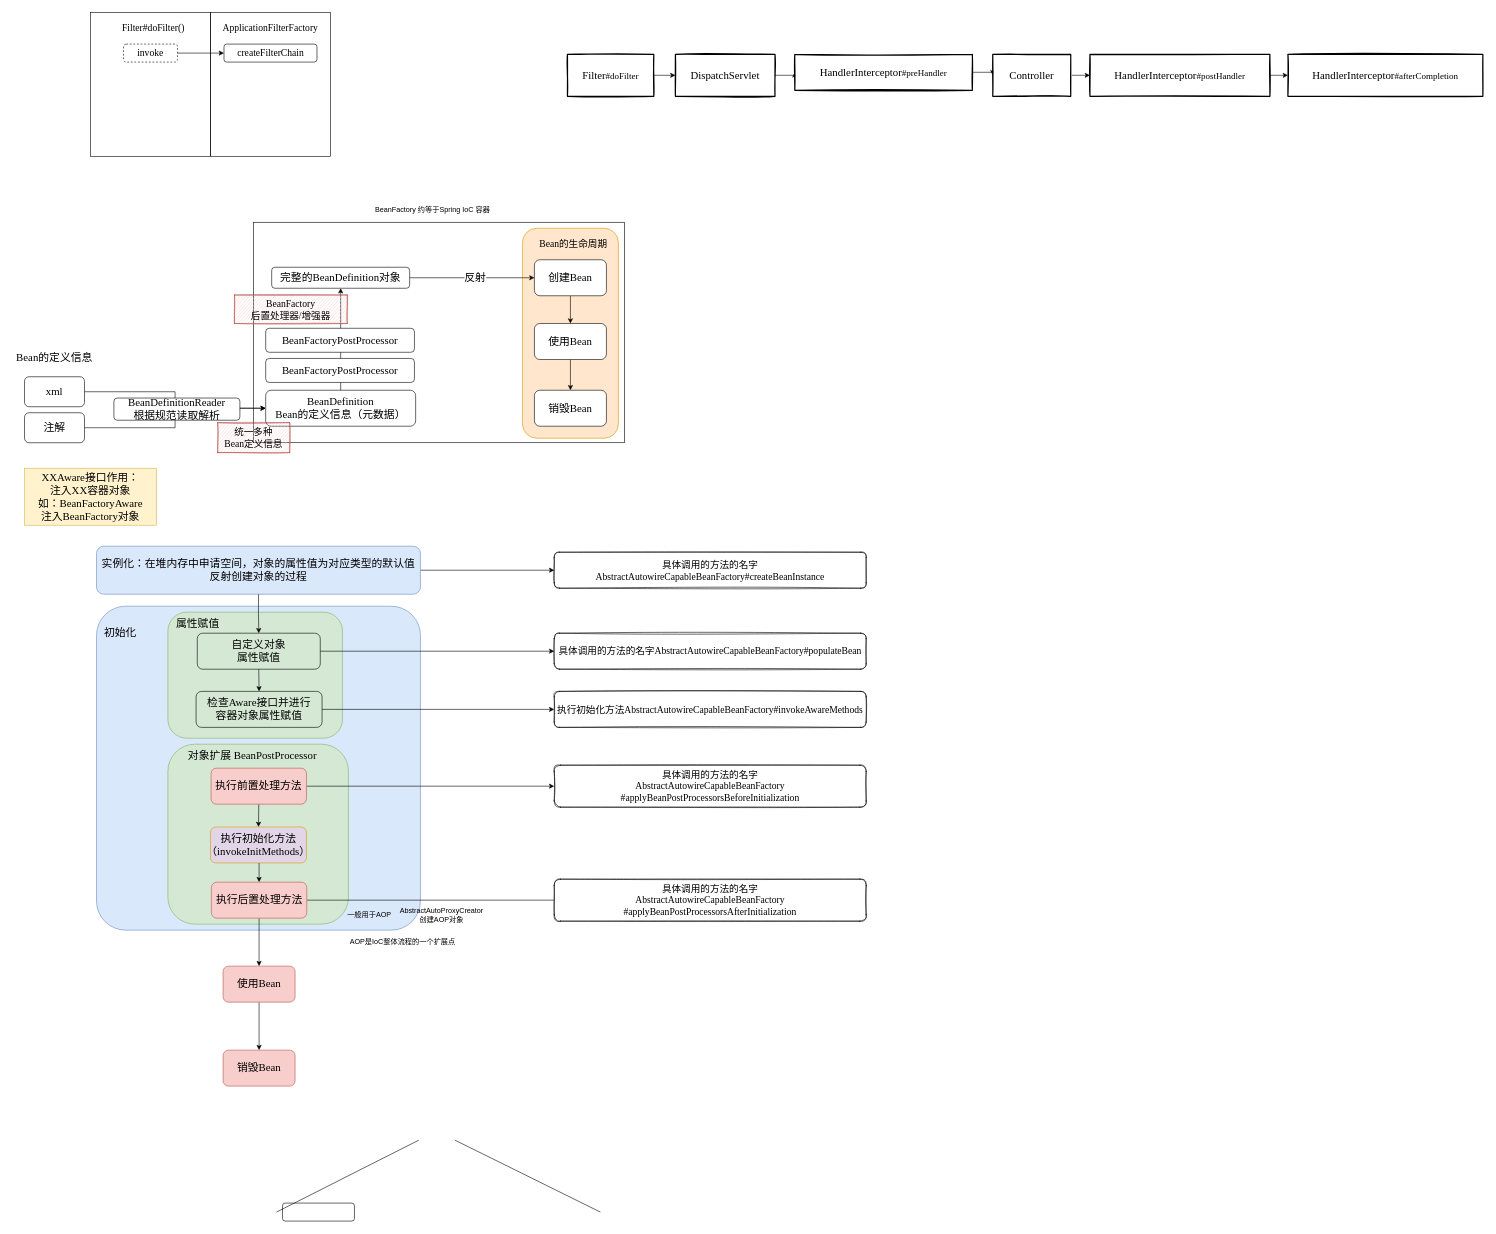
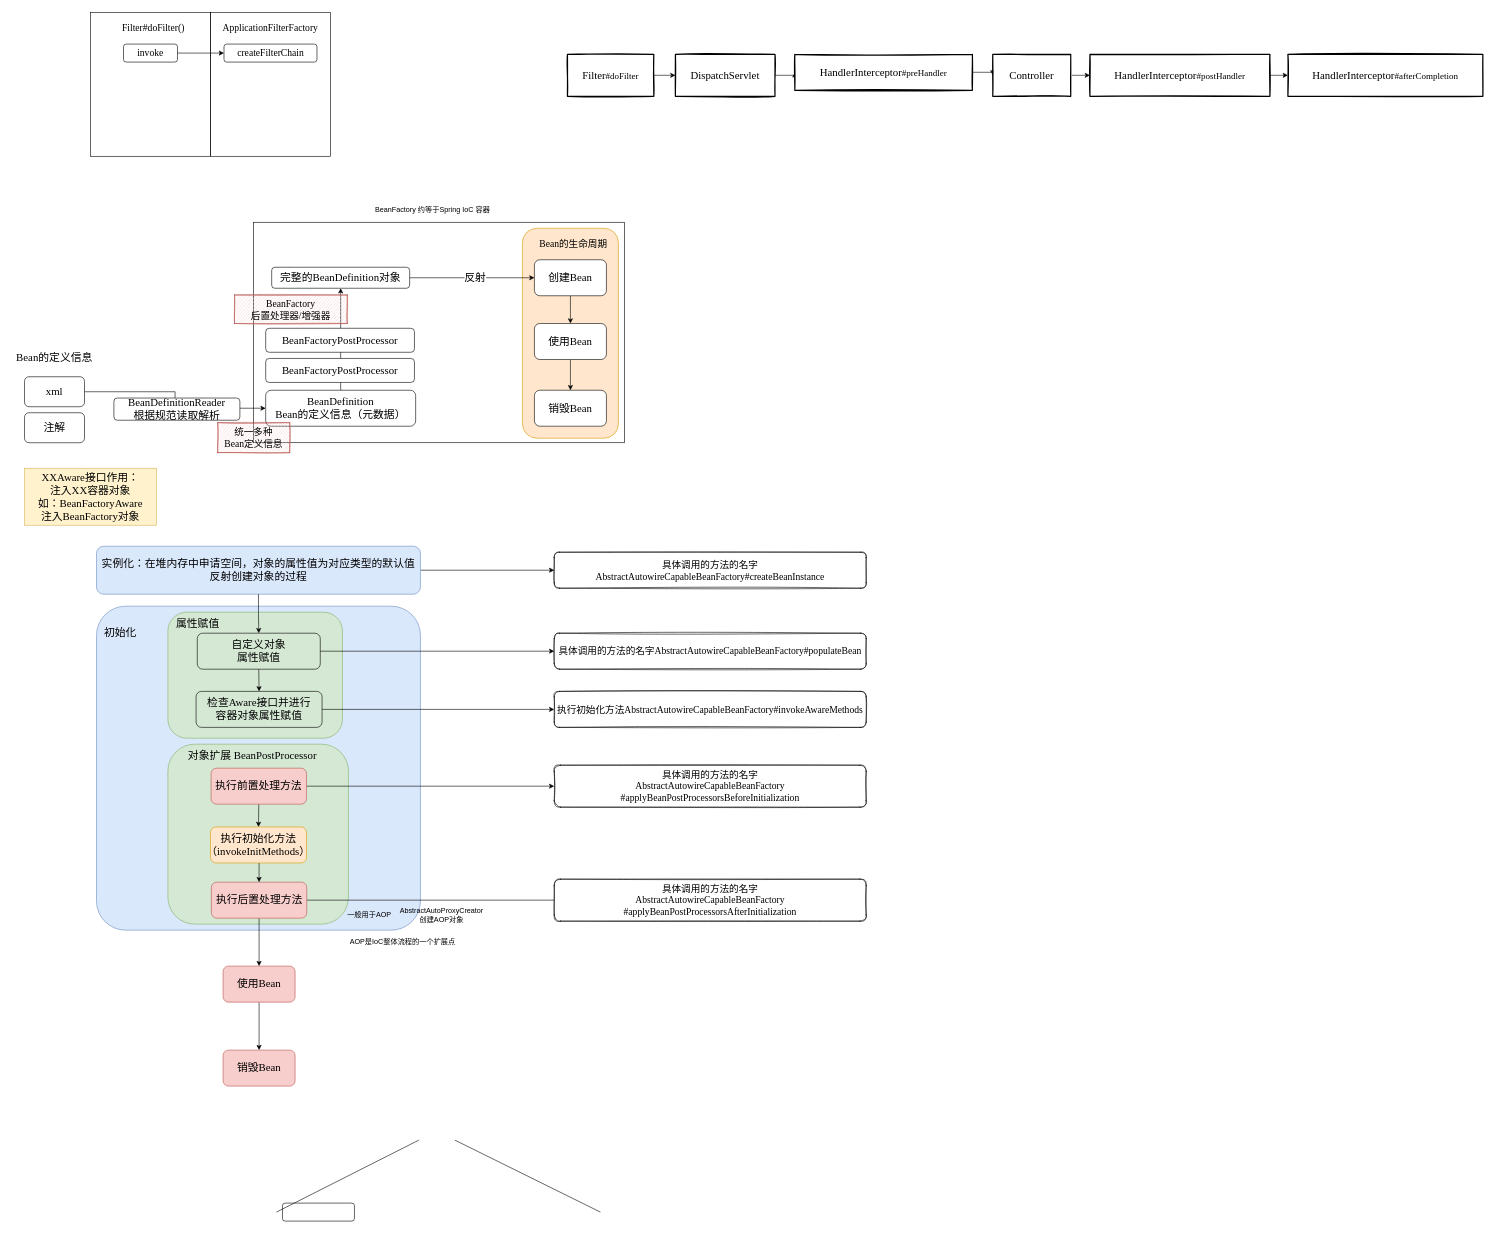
node "invoke": style dashed -> solid
edge "注解" -> "BeanDefinition Bean的定义信息（元数据）": removed
node "执行初始化方法 （invokeInitMethods）": fillcolor #e1d5e7 -> #ffe6cc
